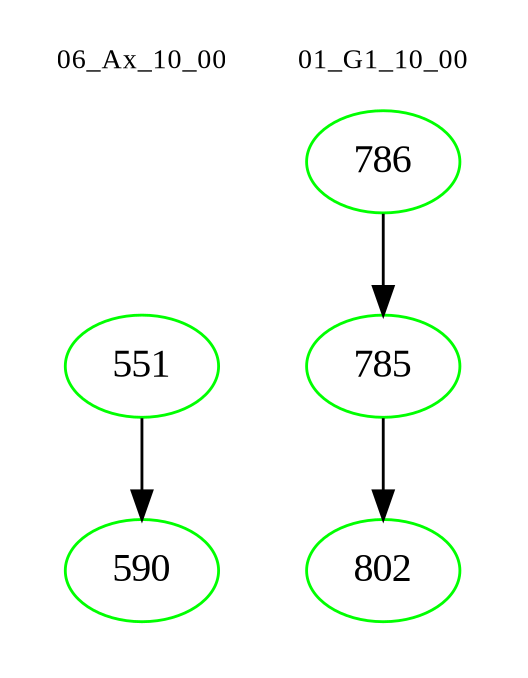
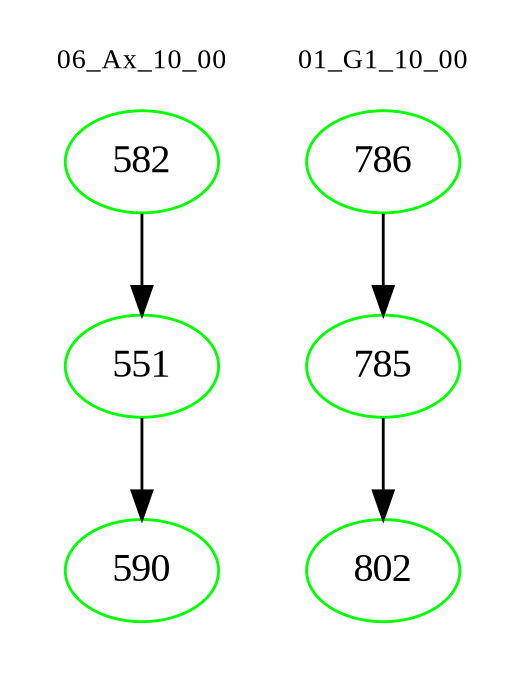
node "582": added
